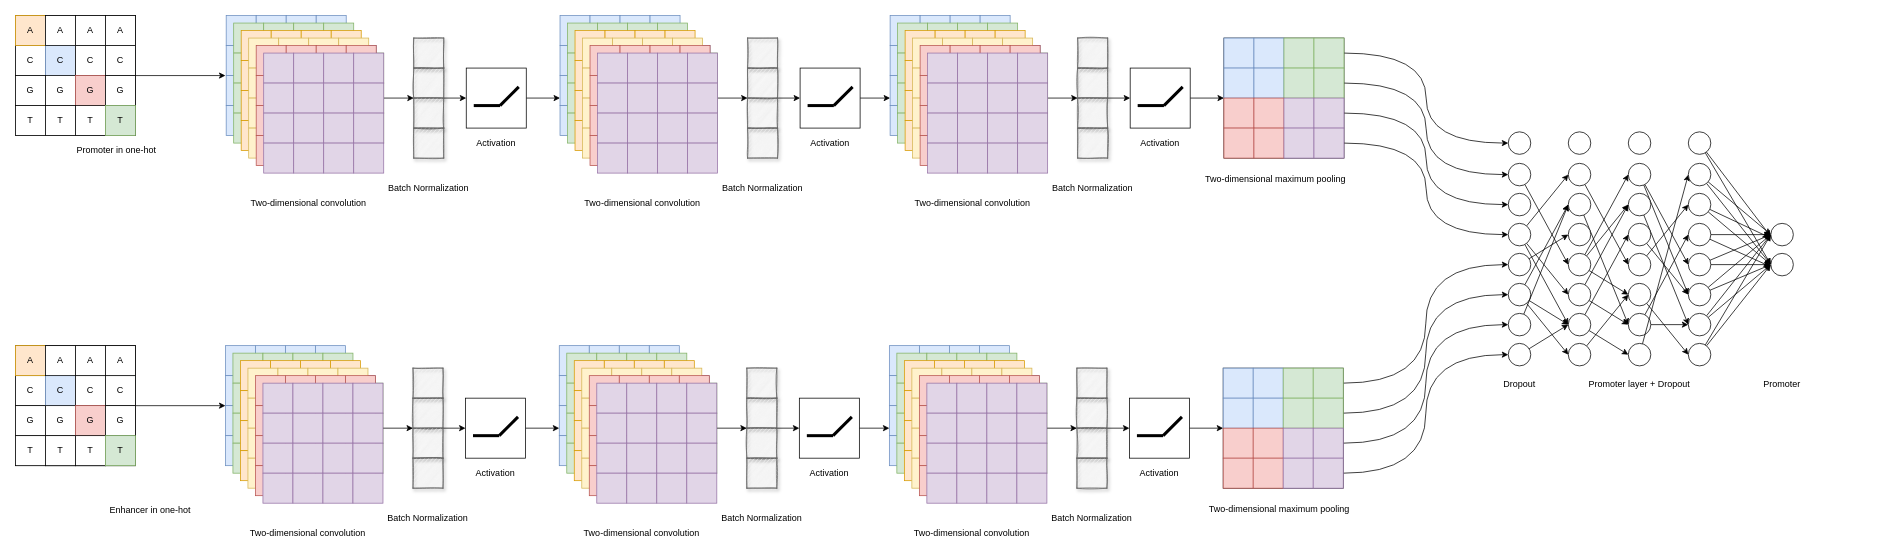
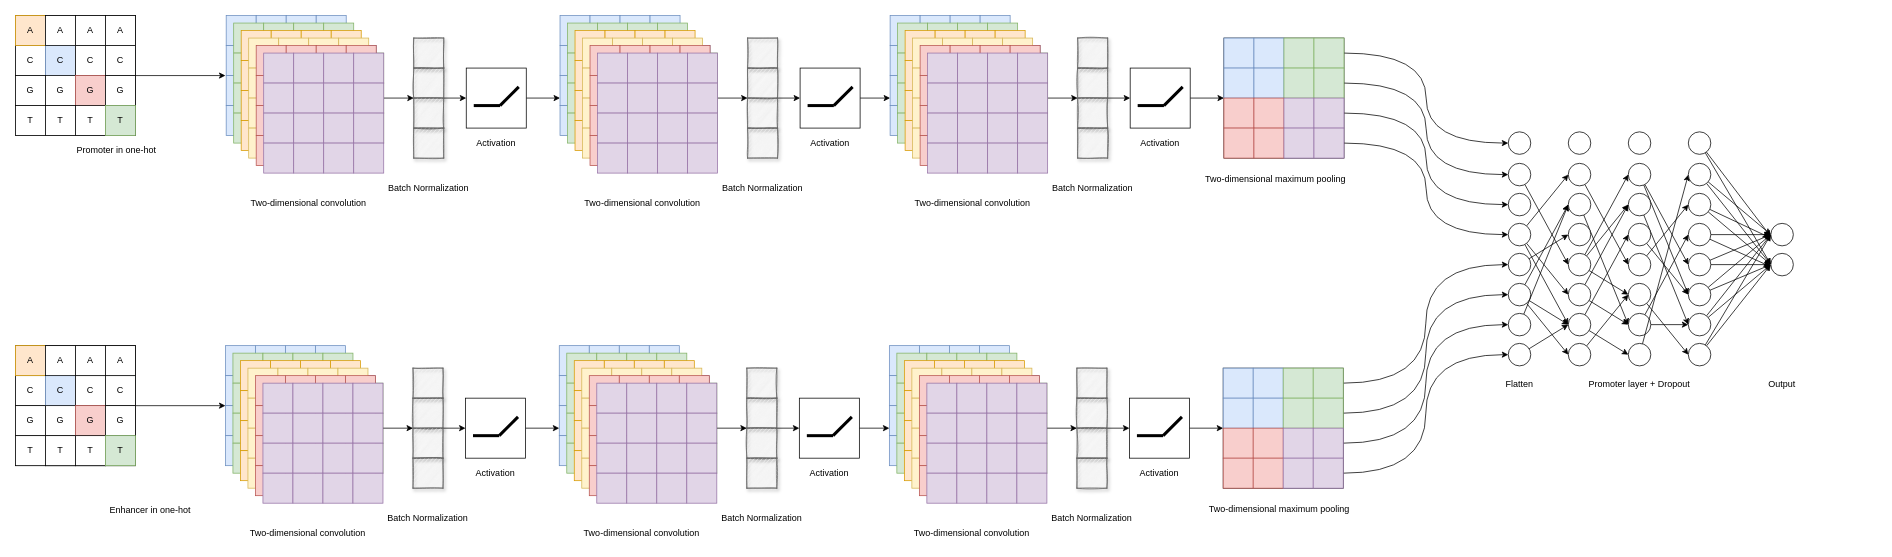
node "Dropout": label "Dropout" -> "Flatten"
node "Promoter": label "Promoter" -> "Output"
